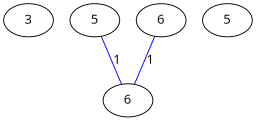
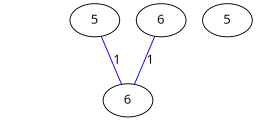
node "3": removed
